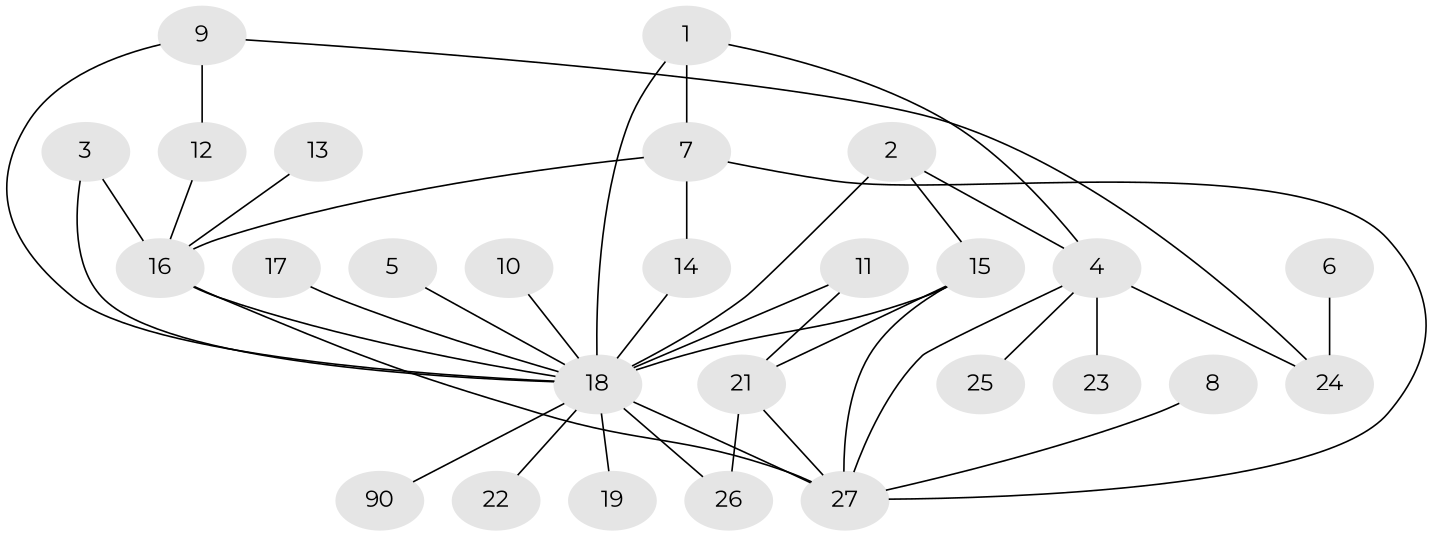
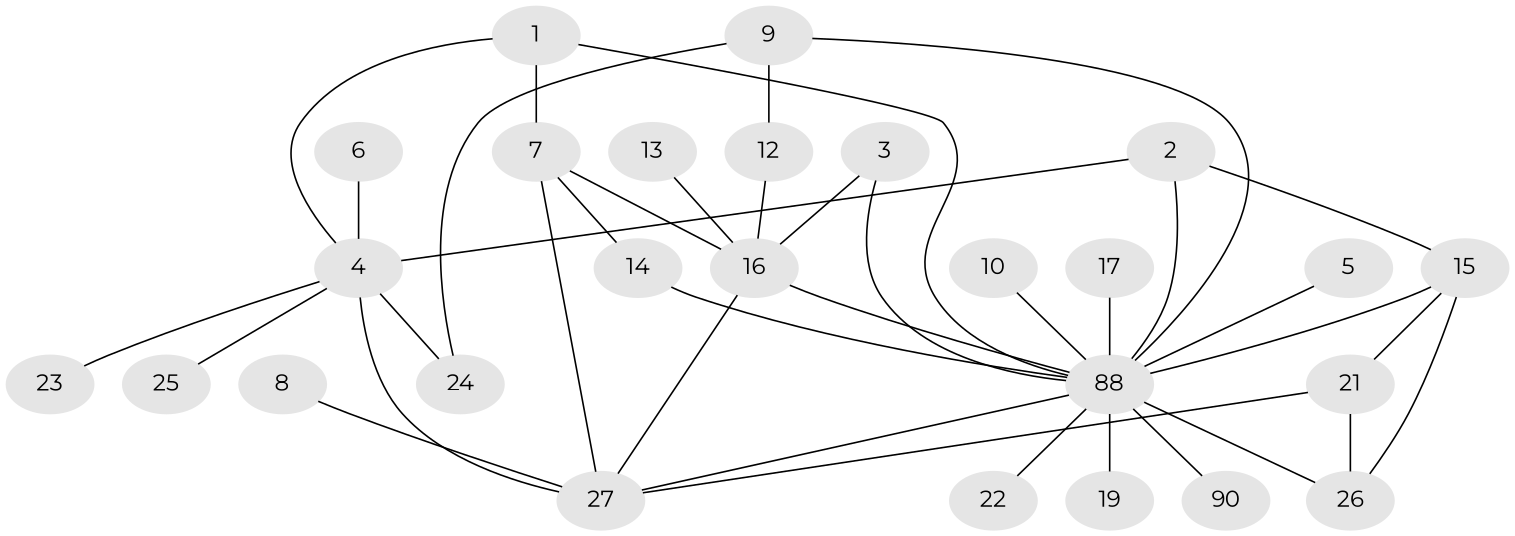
node "11": removed
edge "6" -- "24": now "6" -- "4"
edge "15" -- "27": now "15" -- "26"
node "18": label "18" -> "88"
